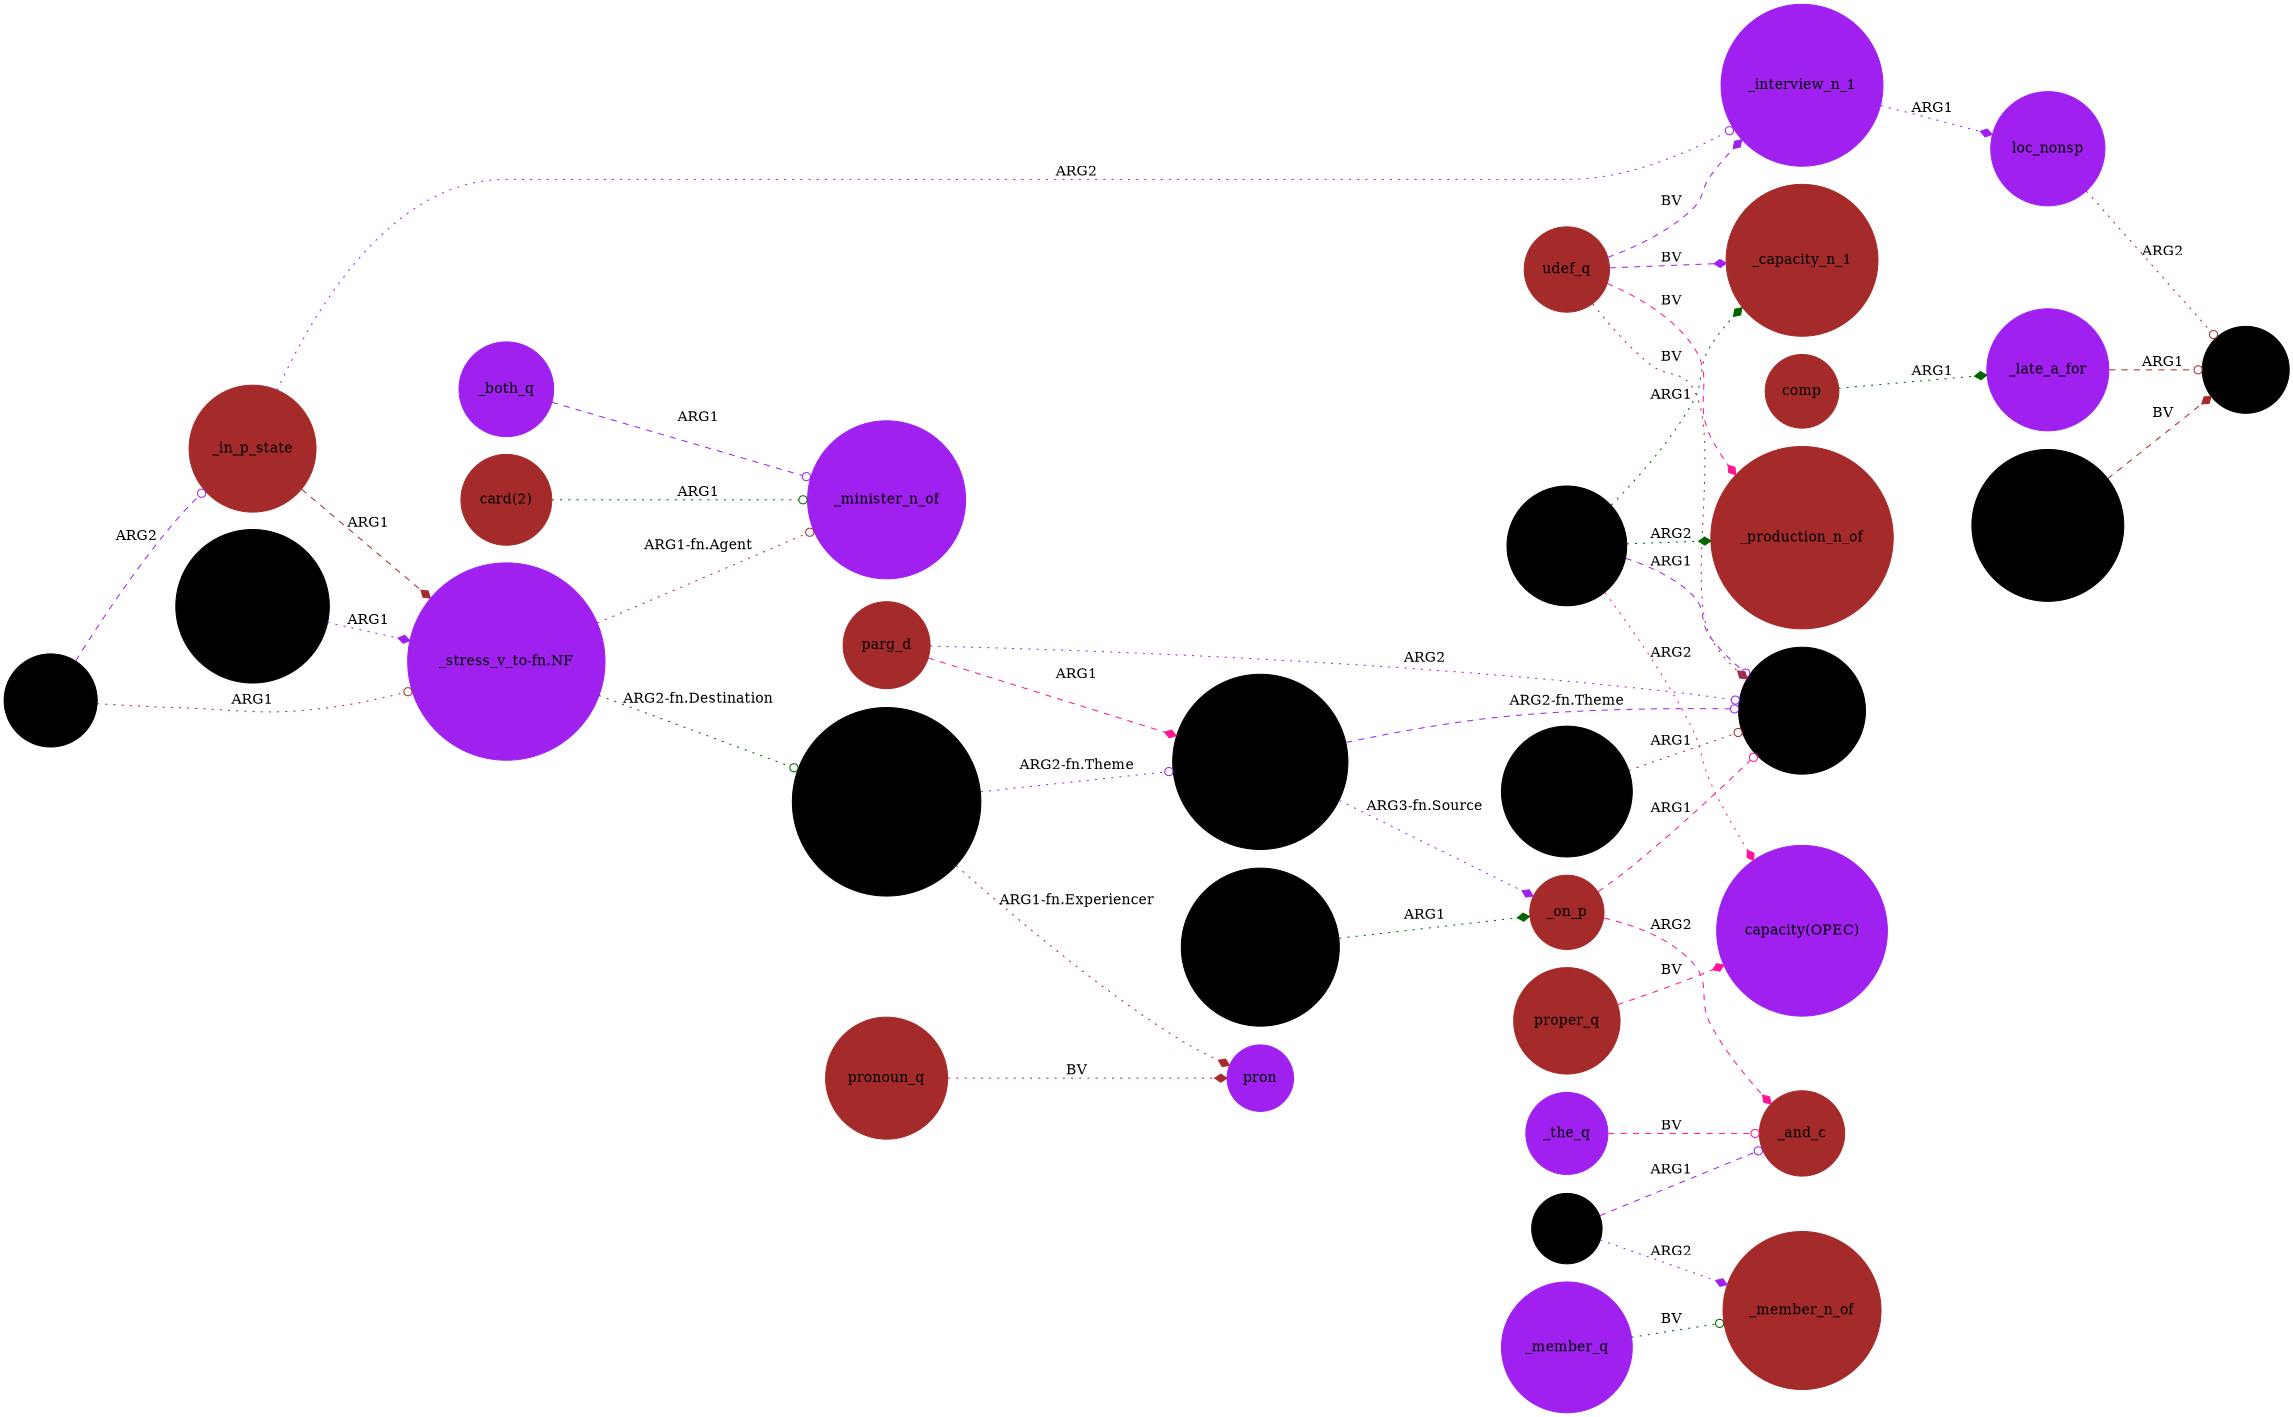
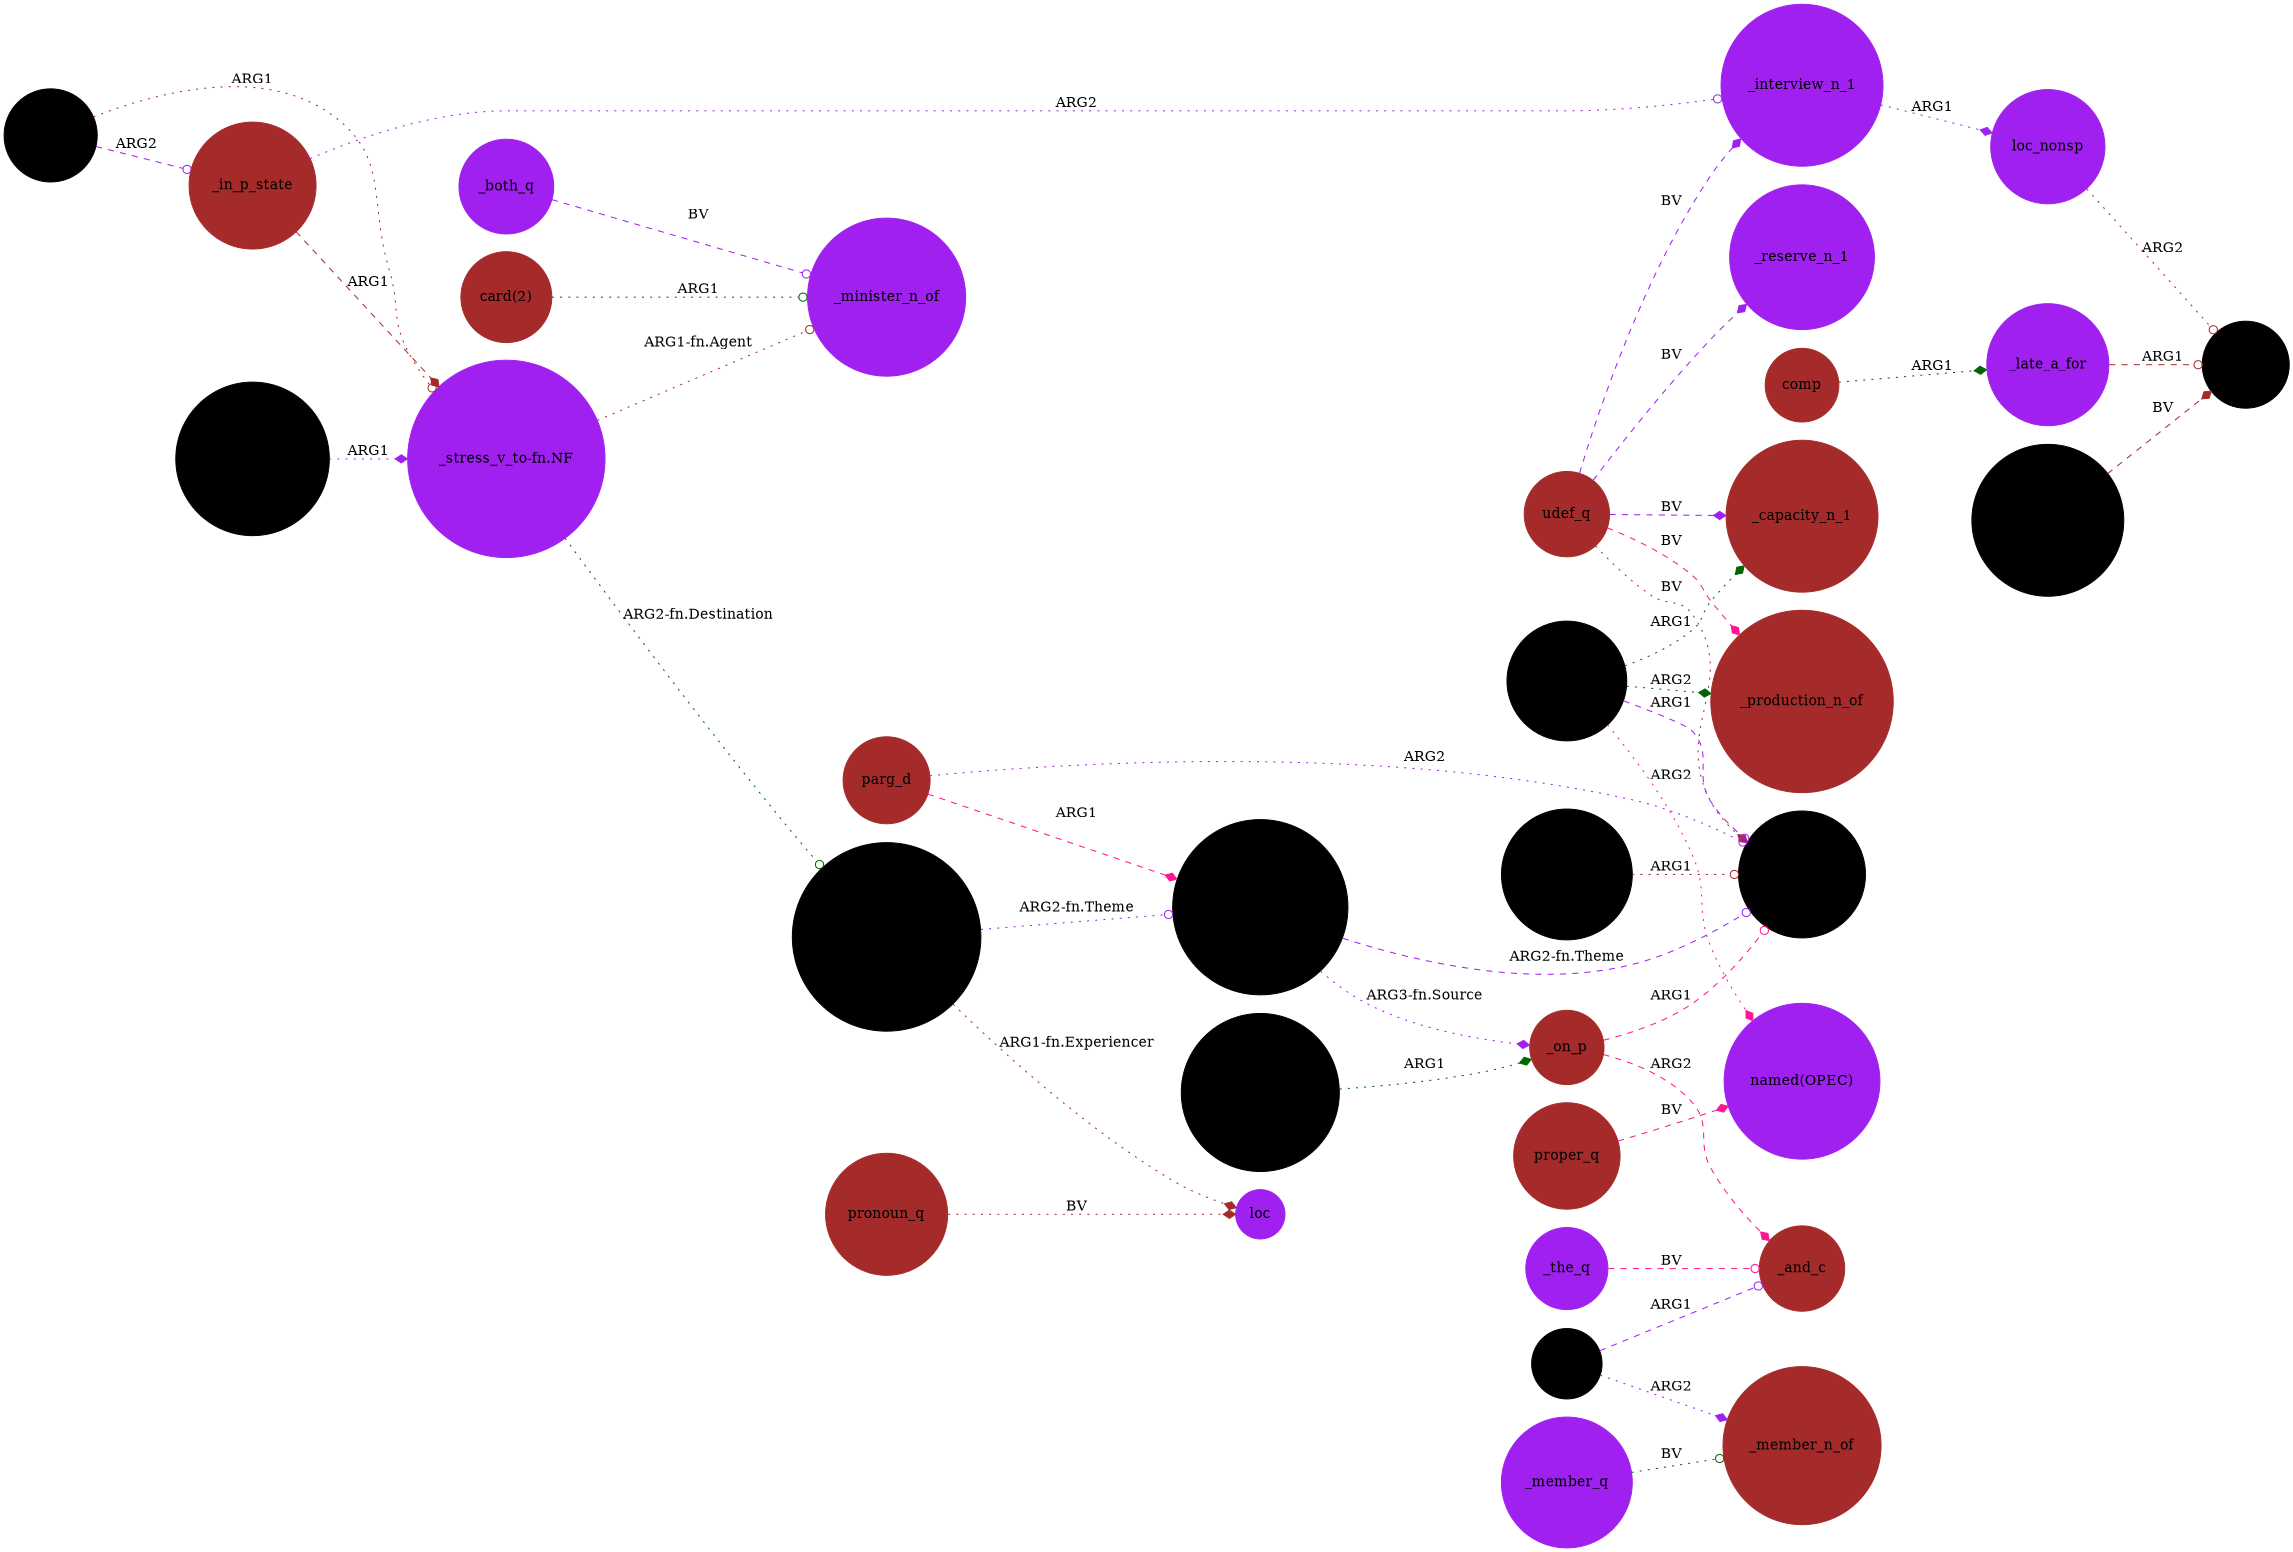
node "_reserve_n_1": added
edge "_both_q" -> "_minister_n_of": label "ARG1" -> "BV"
node "capacity(OPEC)": label "capacity(OPEC)" -> "named(OPEC)"
node "pron": label "pron" -> "loc"
